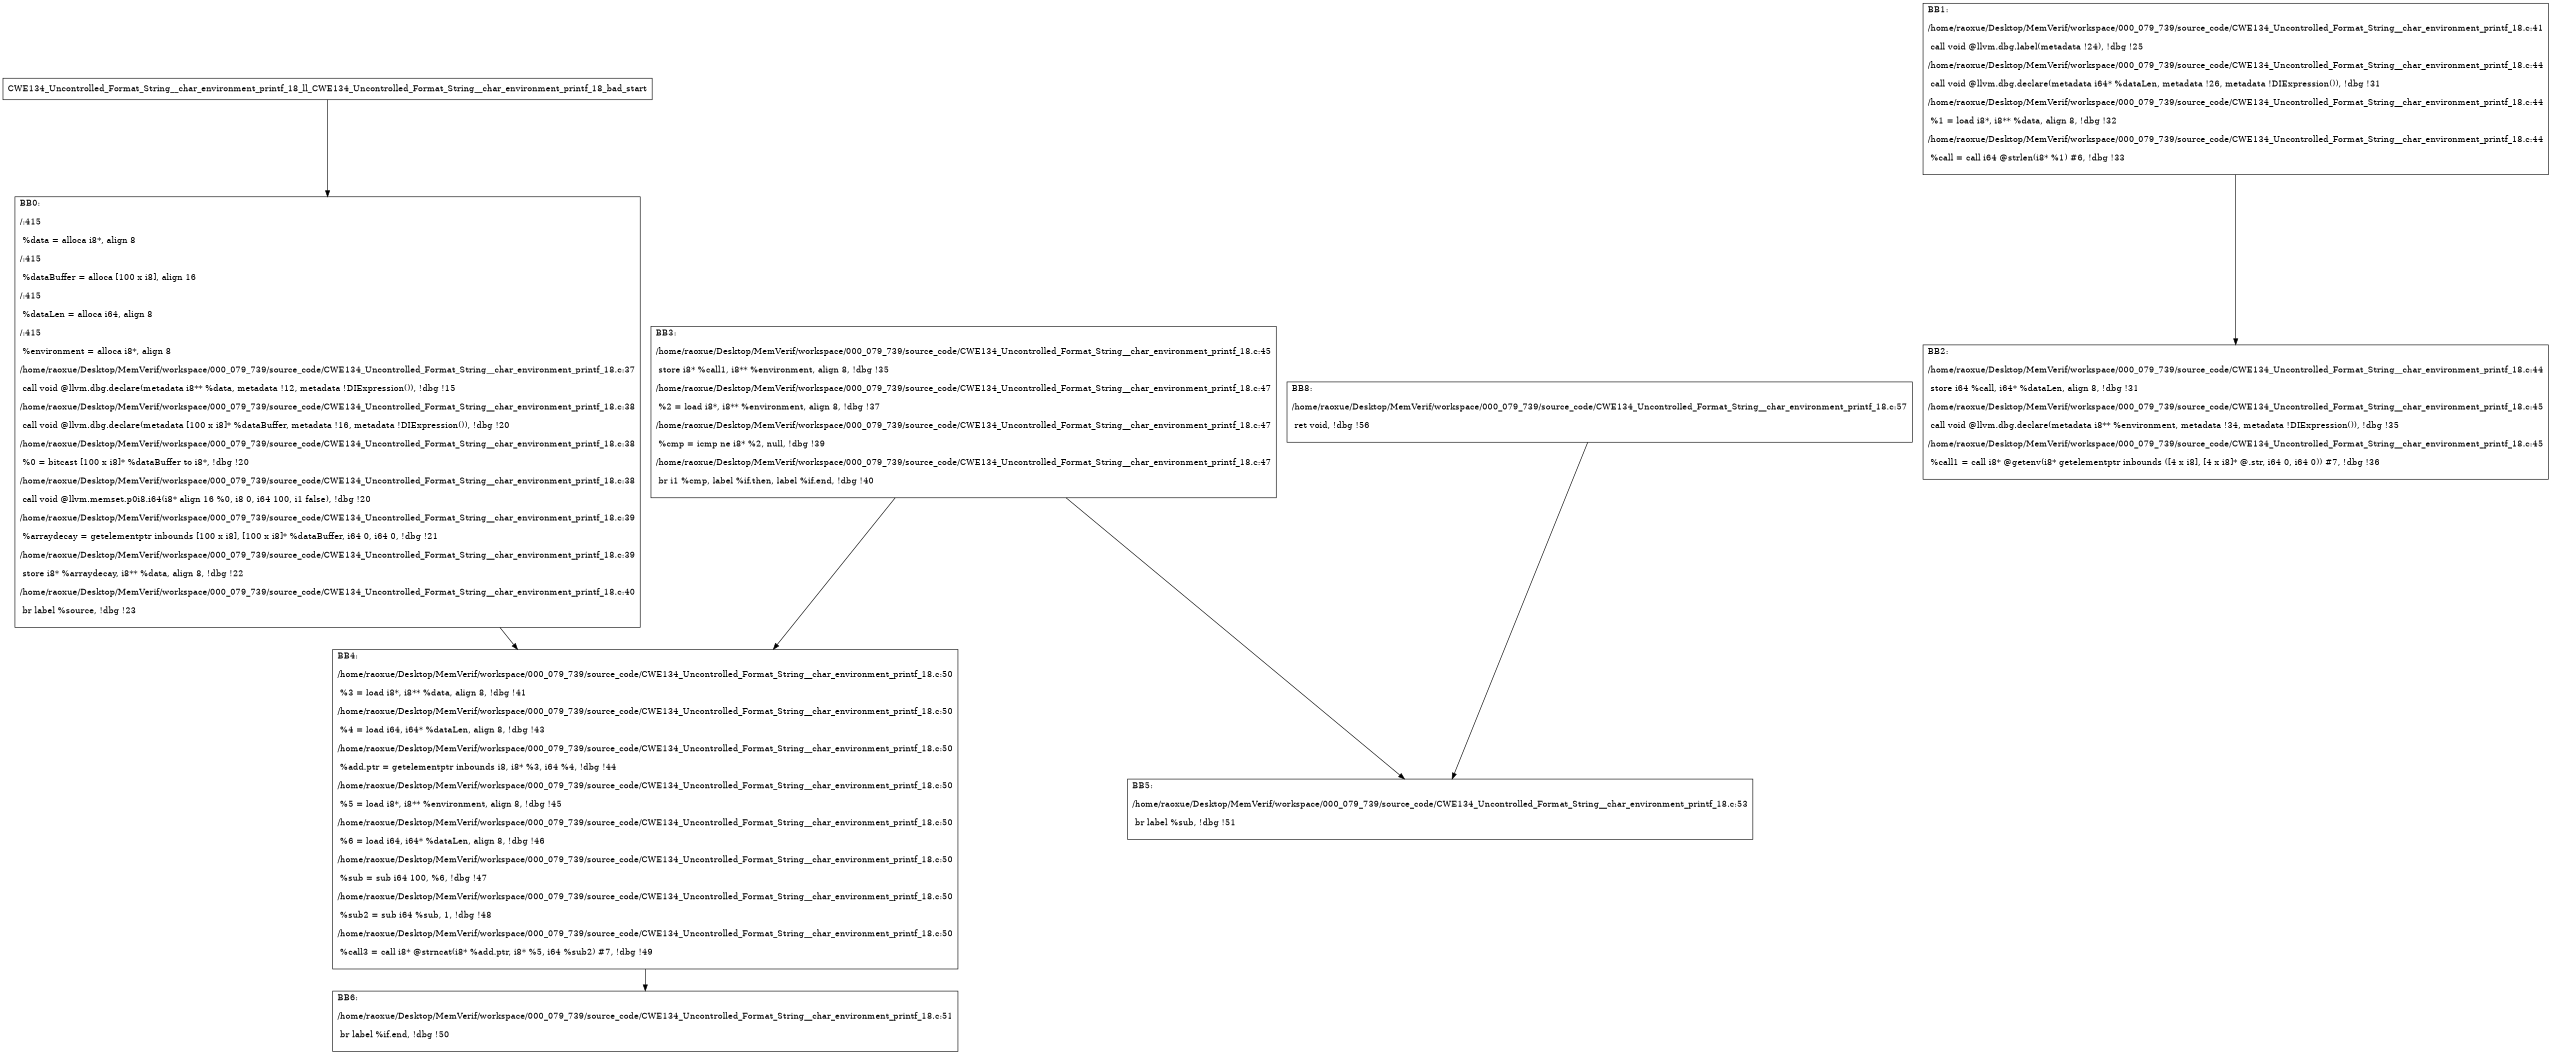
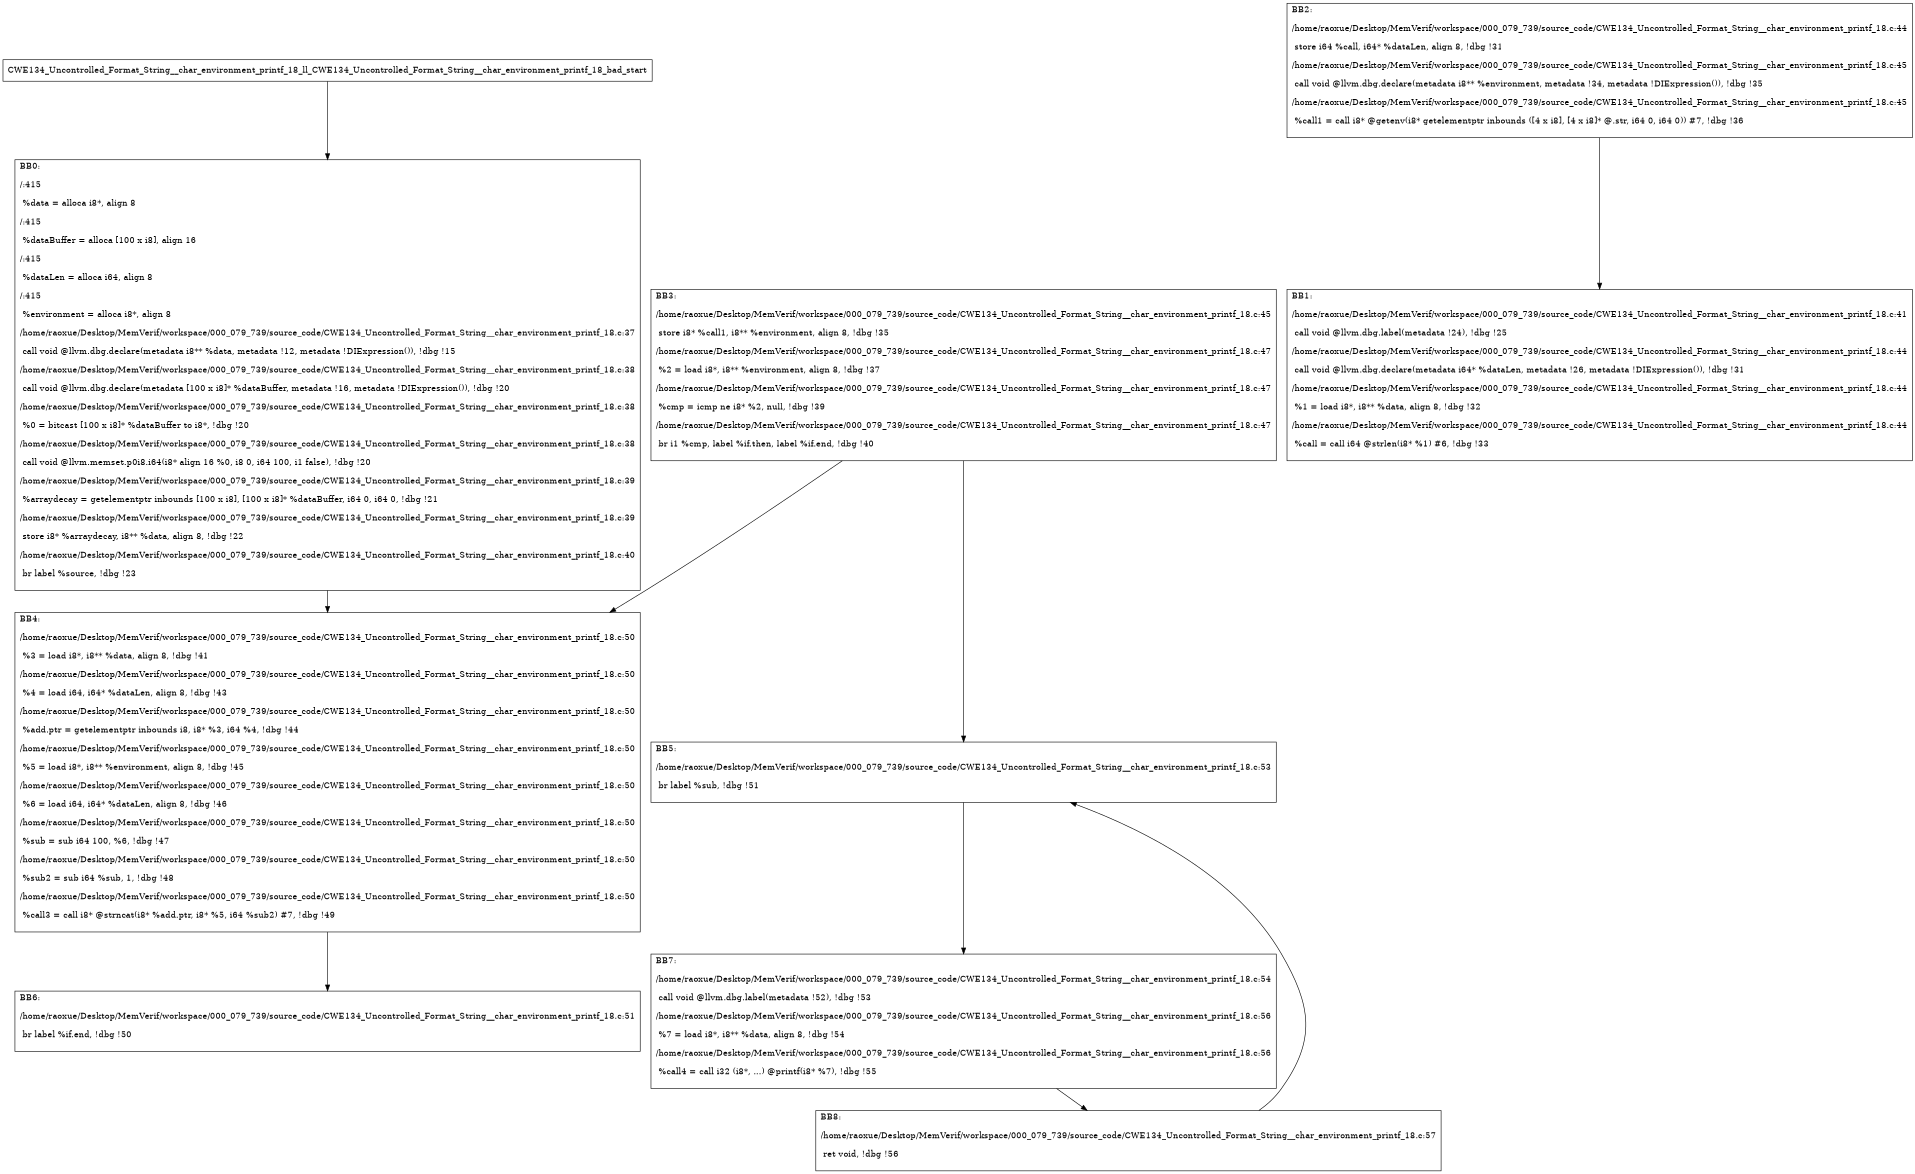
edge "BB1:" -> "BB2:": reversed
node "BB7:": added
